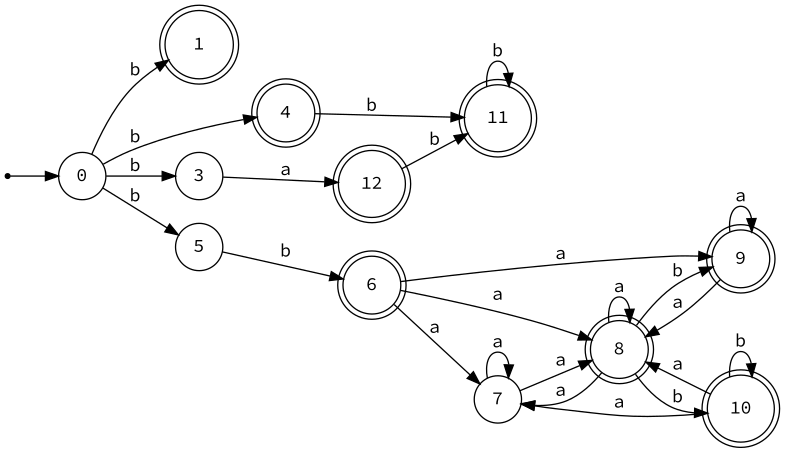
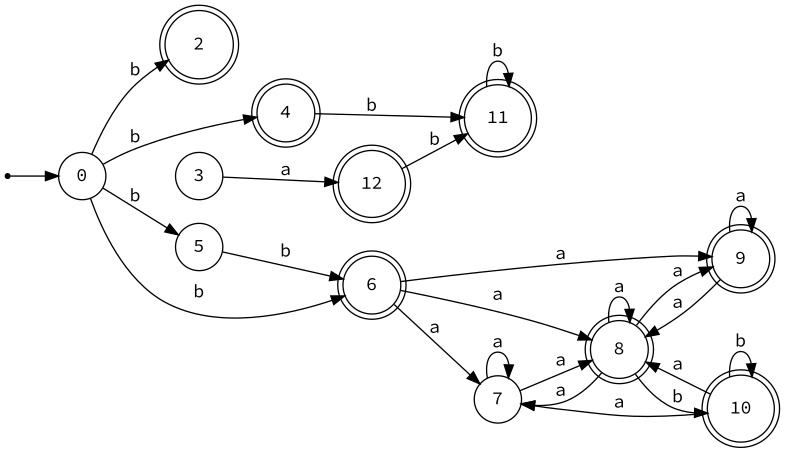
node "1": label "1" -> "2"
edge "0" -> "3": now "0" -> "6"
edge "8" -> "9": label "b" -> "a"
